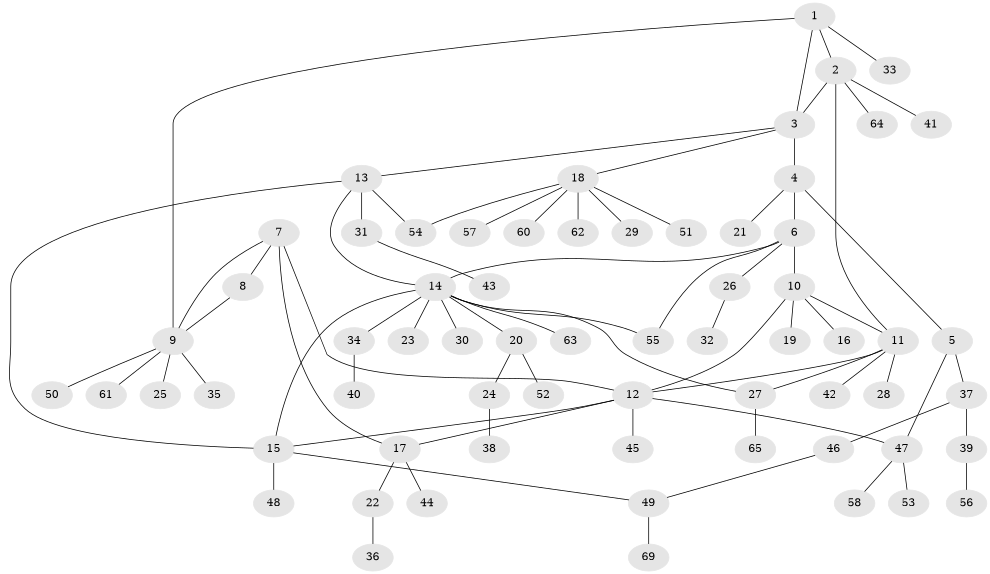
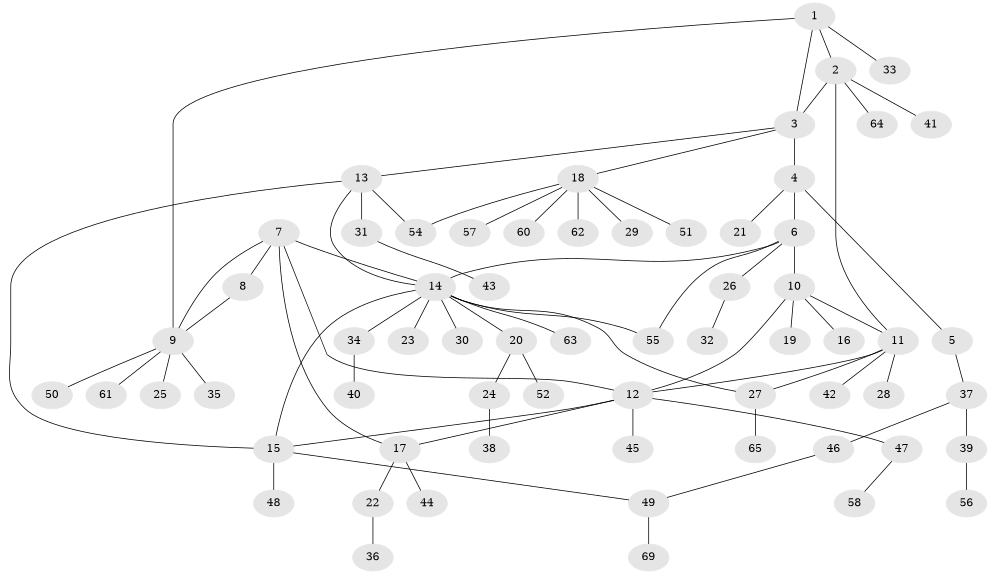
edge "7" -- "14": added
edge "5" -- "47": removed
node "53": removed
